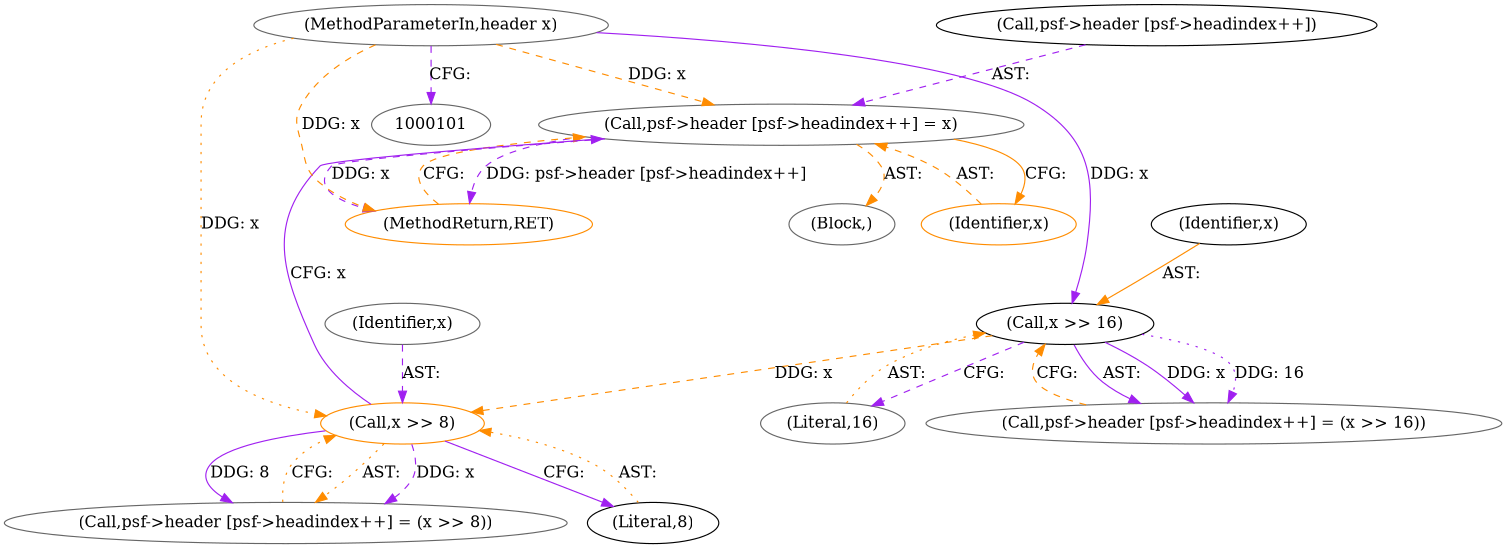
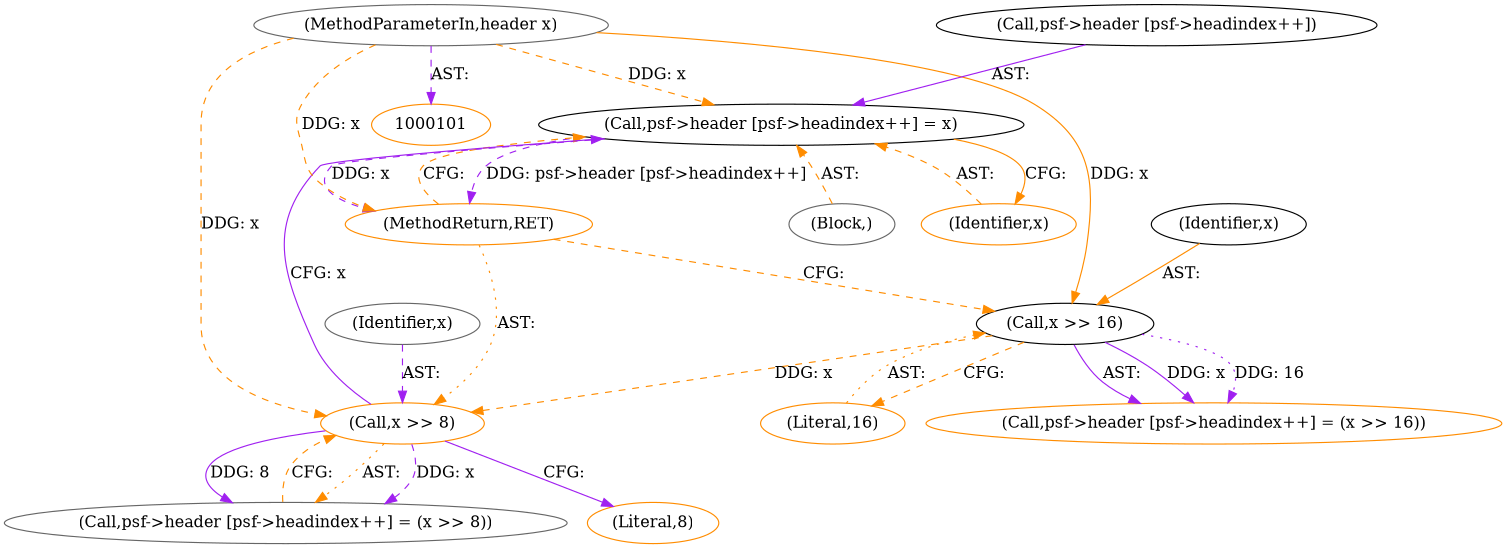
edge "(MethodParameterIn,header x)" -> "(Call,x >> 16)": color purple -> darkorange
edge "(Call,psf->header [psf->headindex++])" -> "(Call,psf->header [psf->headindex++] = x)": style dashed -> solid
edge "(MethodParameterIn,header x)" -> "1000101": label "CFG: " -> "AST: "
node "1000101": color gray40 -> darkorange
node "(Call,psf->header [psf->headindex++] = x)": color gray40 -> black
edge "(Call,psf->header [psf->headindex++] = x)" -> "(Block,)": reversed
edge "(MethodParameterIn,header x)" -> "(Call,x >> 8)": style dotted -> dashed
edge "(Call,x >> 16)" -> "(Literal,16)": color purple -> darkorange
edge "(Call,psf->header [psf->headindex++] = (x >> 16))" -> "(Call,x >> 16)": now "(MethodReturn,RET)" -> "(Call,x >> 16)"
node "(Literal,16)": color gray40 -> darkorange
node "(Call,psf->header [psf->headindex++] = (x >> 16))": color gray40 -> darkorange
edge "(Literal,8)" -> "(Call,x >> 8)": now "(MethodReturn,RET)" -> "(Call,x >> 8)"
edge "(Call,psf->header [psf->headindex++] = (x >> 8))" -> "(Call,x >> 8)": style dotted -> dashed
node "(Literal,8)": color black -> darkorange
